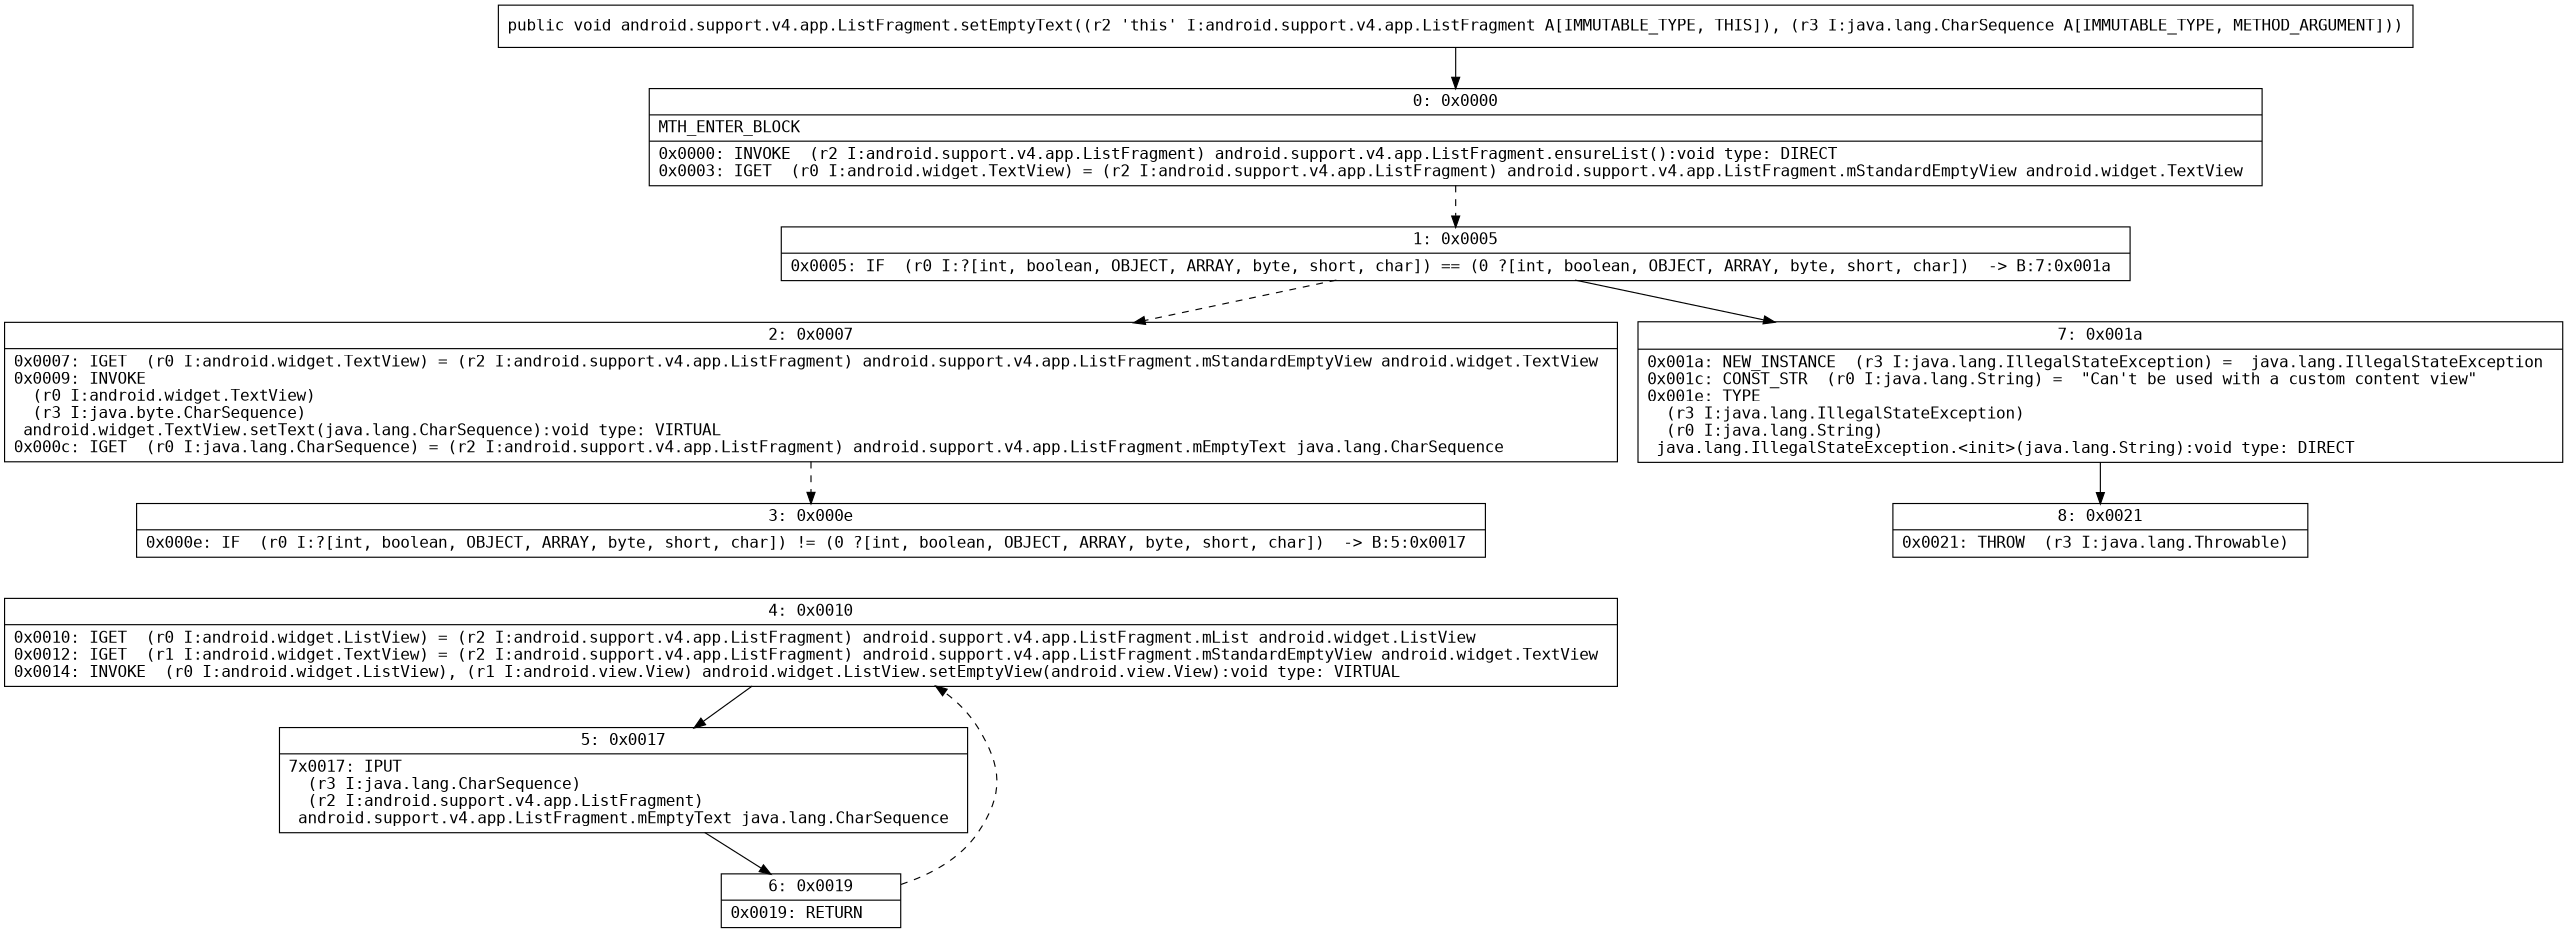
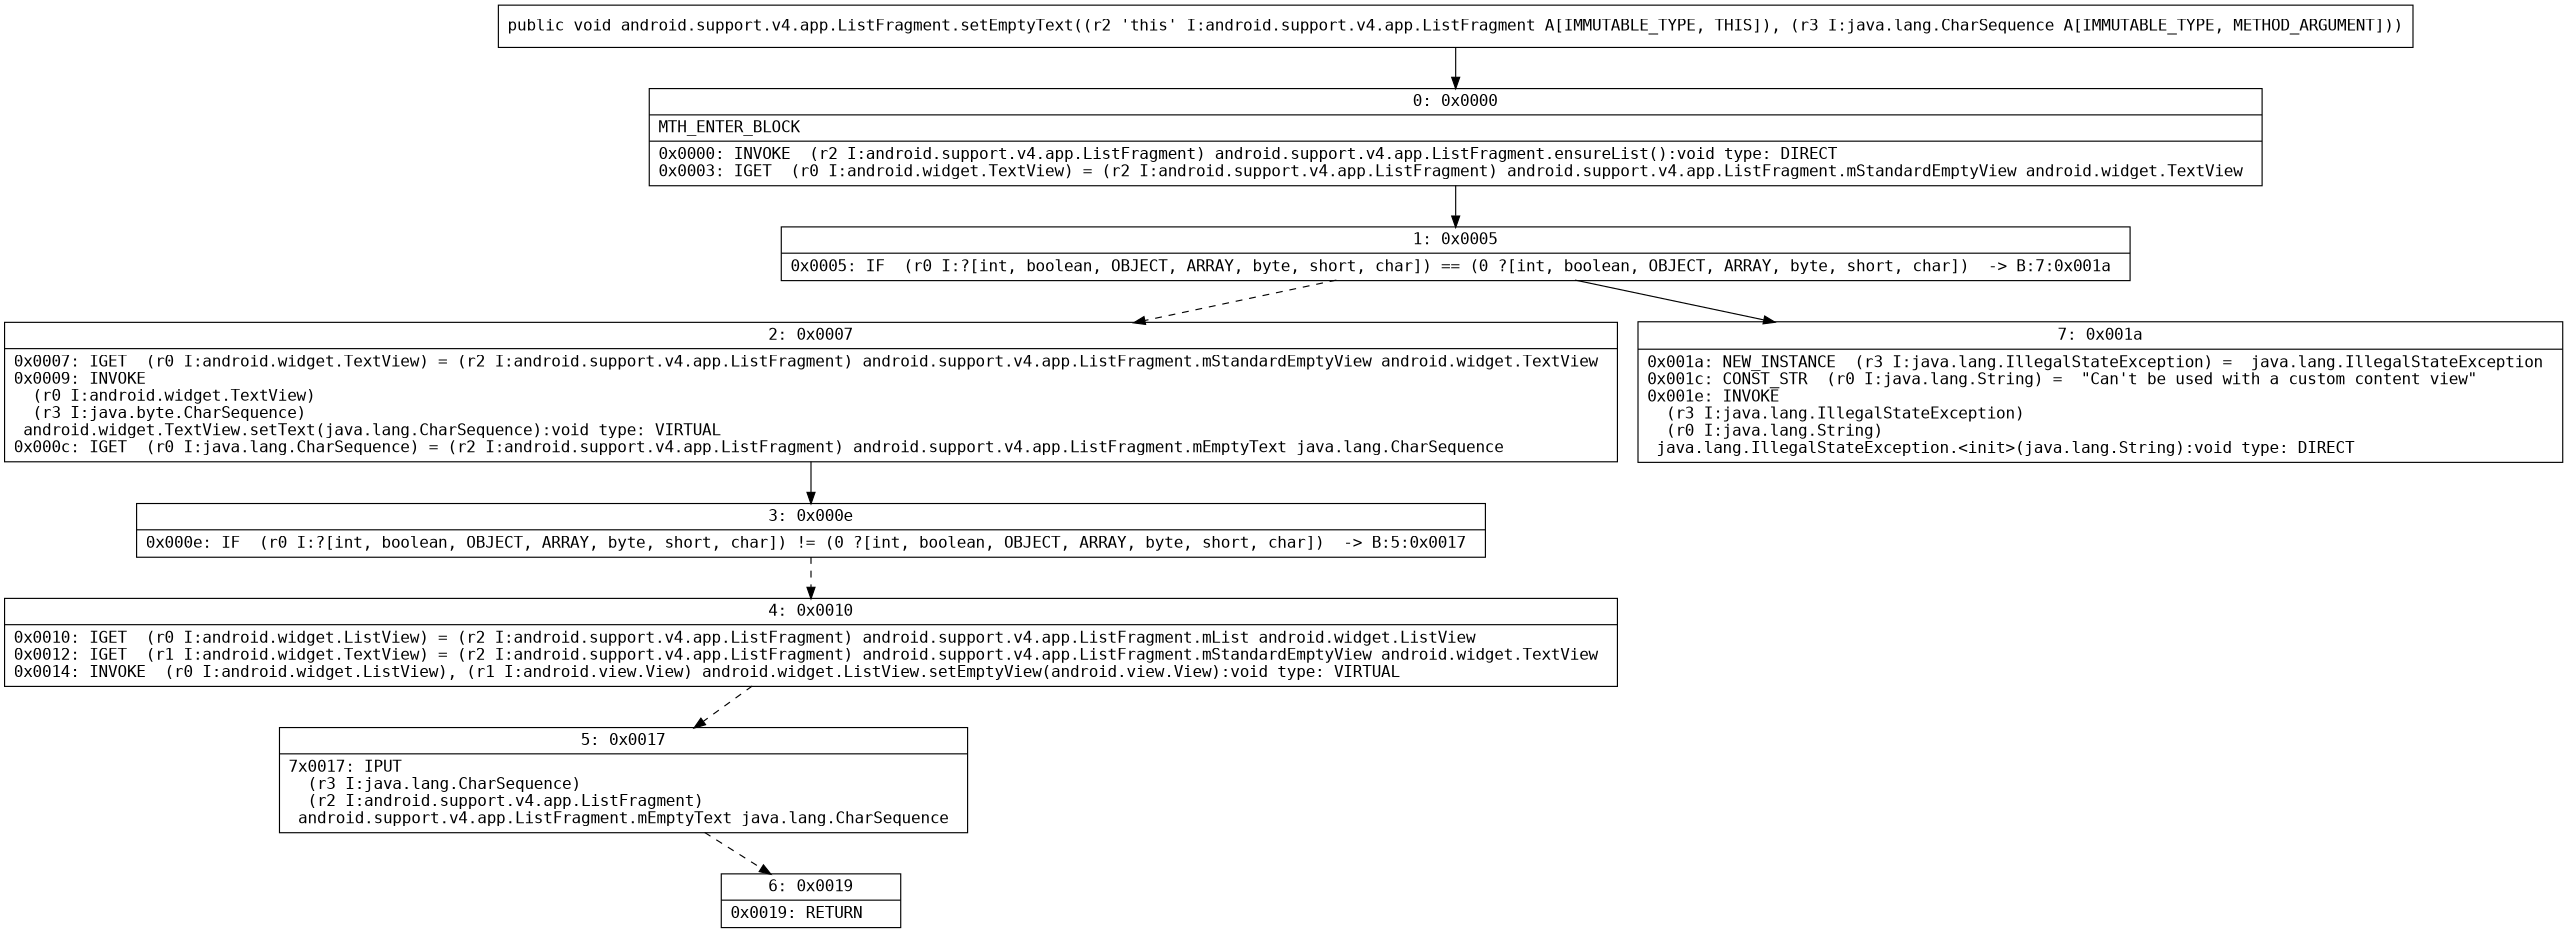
edge "0: 0x0000" -> "1: 0x0005": style dashed -> solid
node "7: 0x001a": text "0x001e: TYPE" -> "0x001e: INVOKE"
edge "2: 0x0007" -> "3: 0x000e": style dashed -> solid
node "8: 0x0021": removed
edge "4: 0x0010" -> "5: 0x0017": style solid -> dashed
edge "6: 0x0019" -> "4: 0x0010": now "3: 0x000e" -> "4: 0x0010"
edge "5: 0x0017" -> "6: 0x0019": style solid -> dashed
